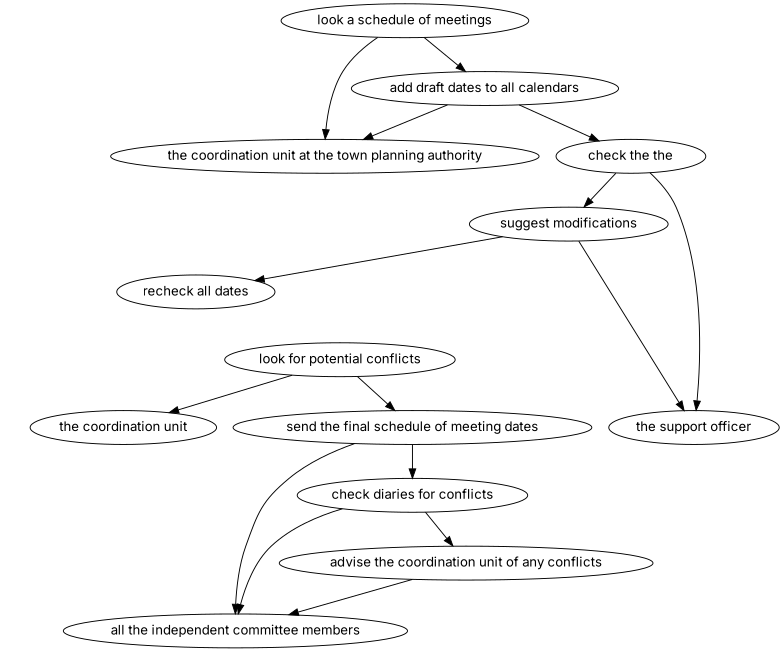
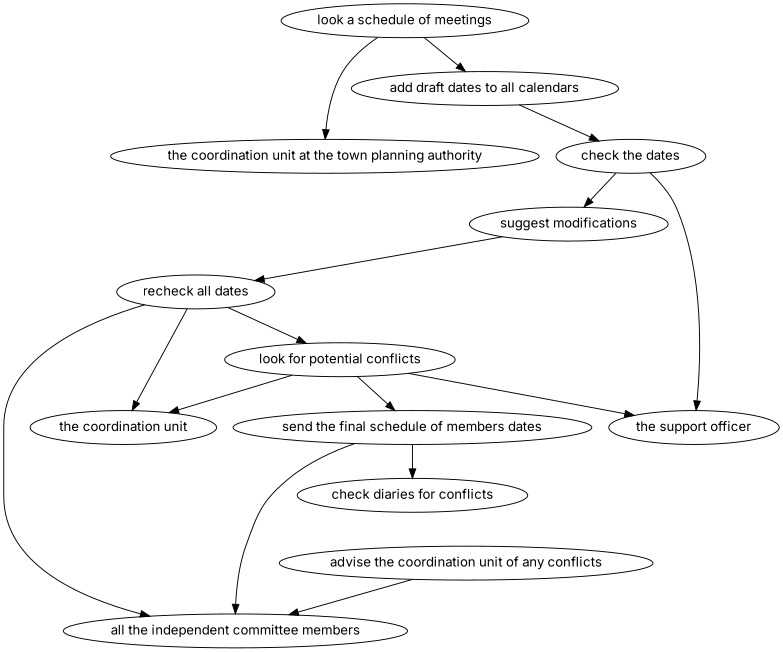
edge "add draft dates to all calendars" -> "the coordination unit at the town planning authority": removed
node "check the the": label "check the the" -> "check the dates"
edge "suggest modifications" -> "the support officer": now "look for potential conflicts" -> "the support officer"
edge "recheck all dates" -> "look for potential conflicts": added
edge "recheck all dates" -> "the coordination unit": added
node "send the final schedule of meeting dates": label "send the final schedule of meeting dates" -> "send the final schedule of members dates"
edge "check diaries for conflicts" -> "advise the coordination unit of any conflicts": removed
edge "check diaries for conflicts" -> "all the independent committee members": now "recheck all dates" -> "all the independent committee members"
